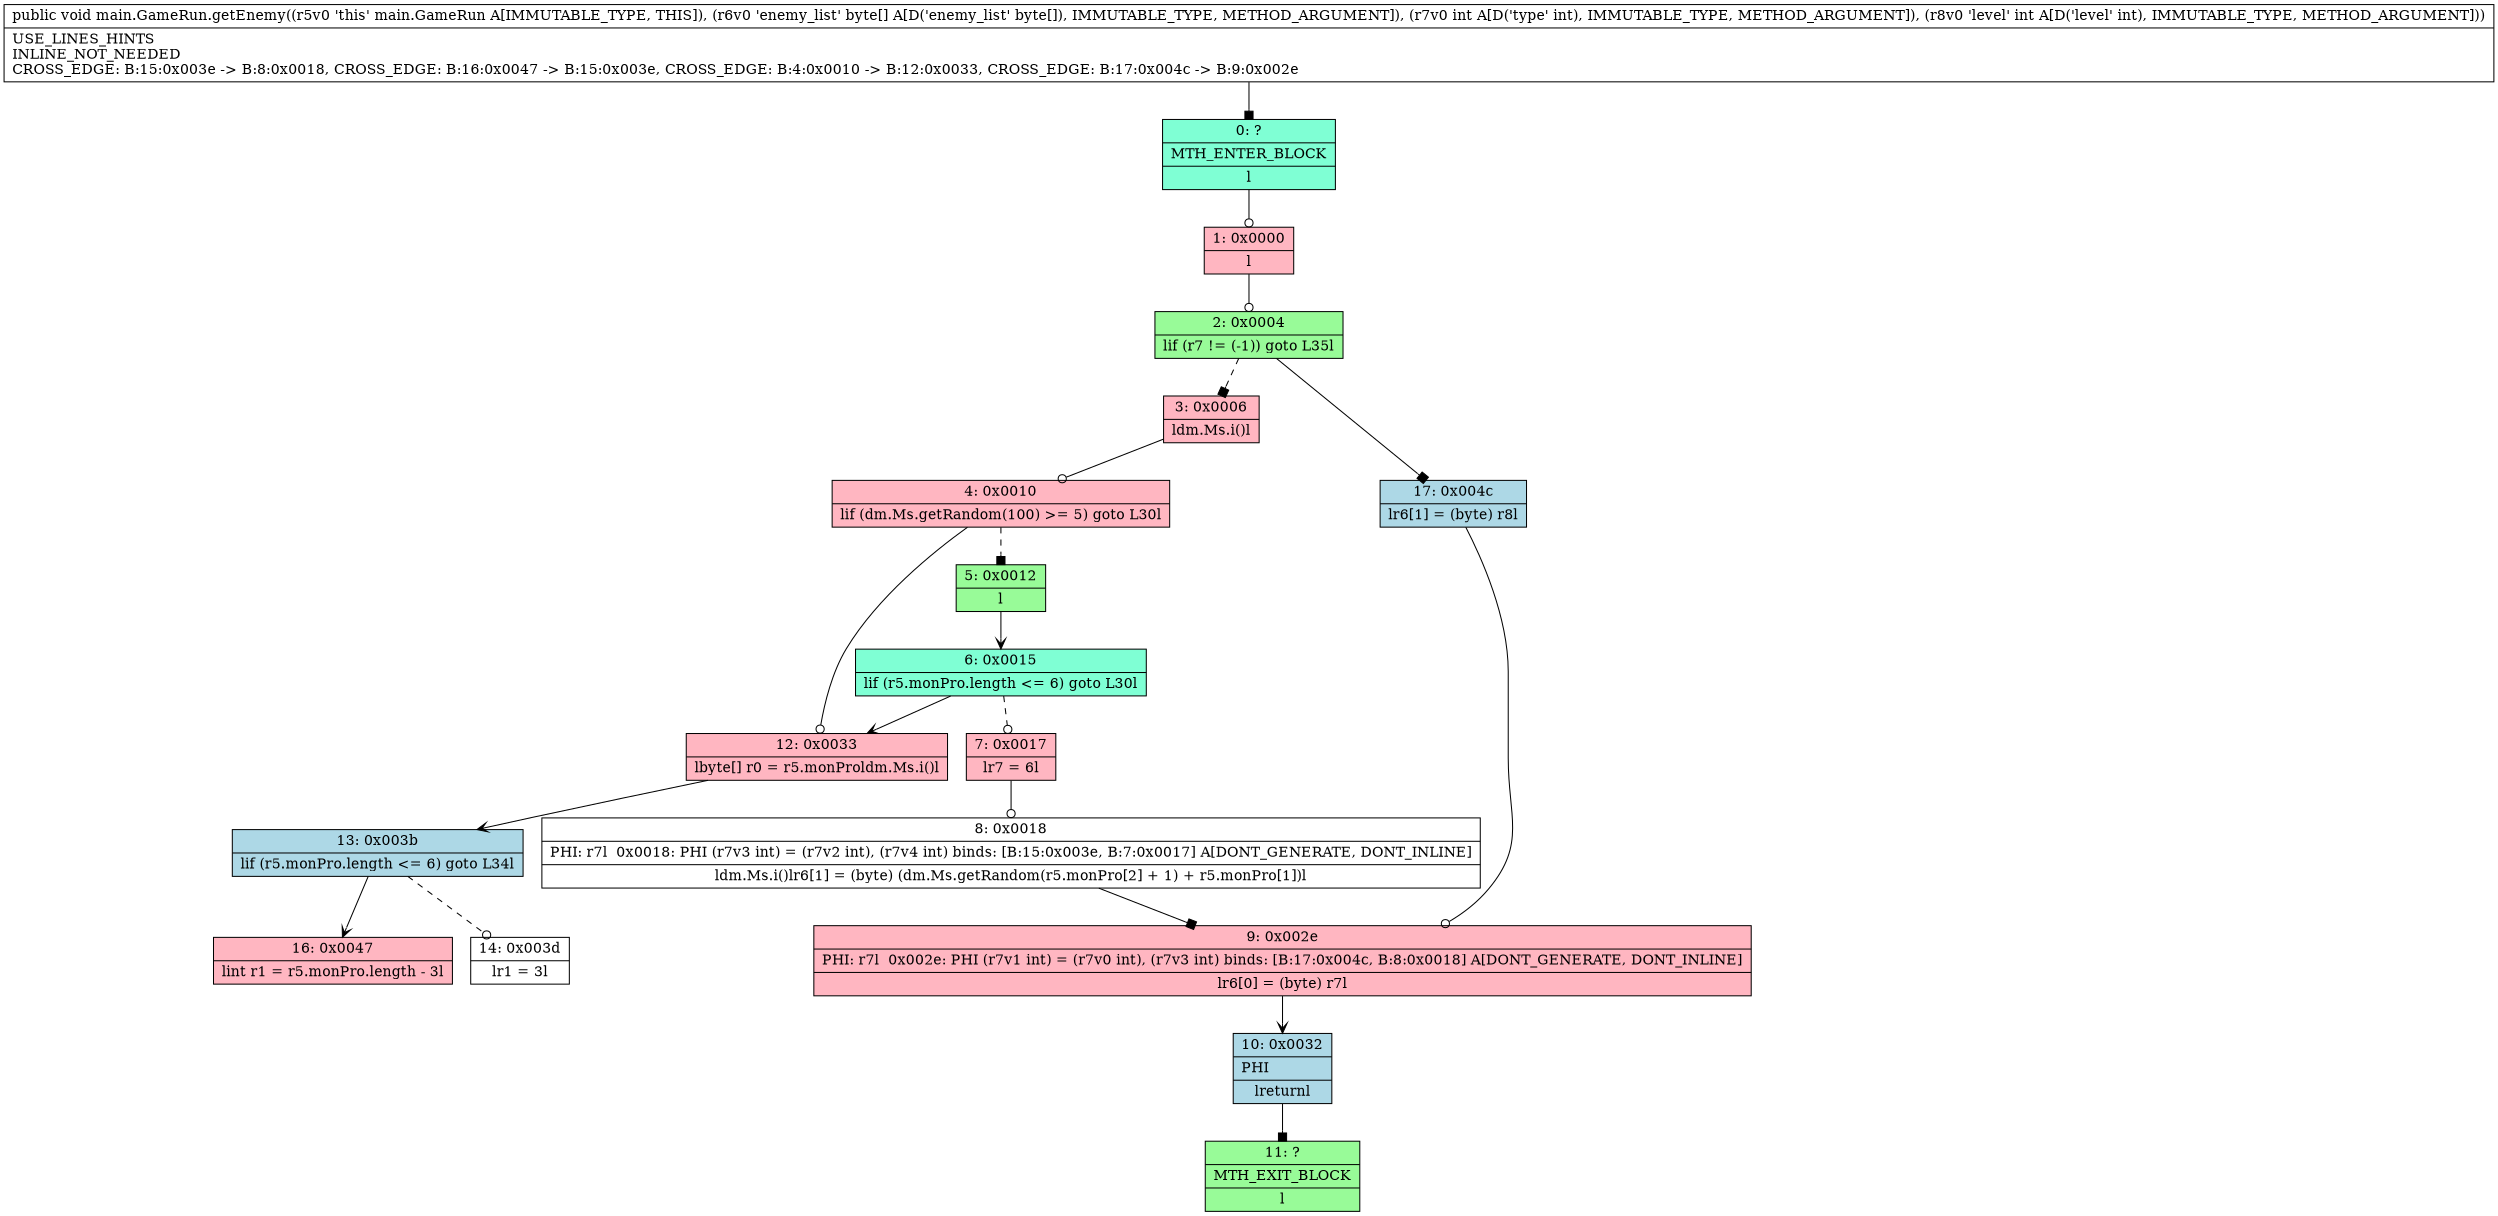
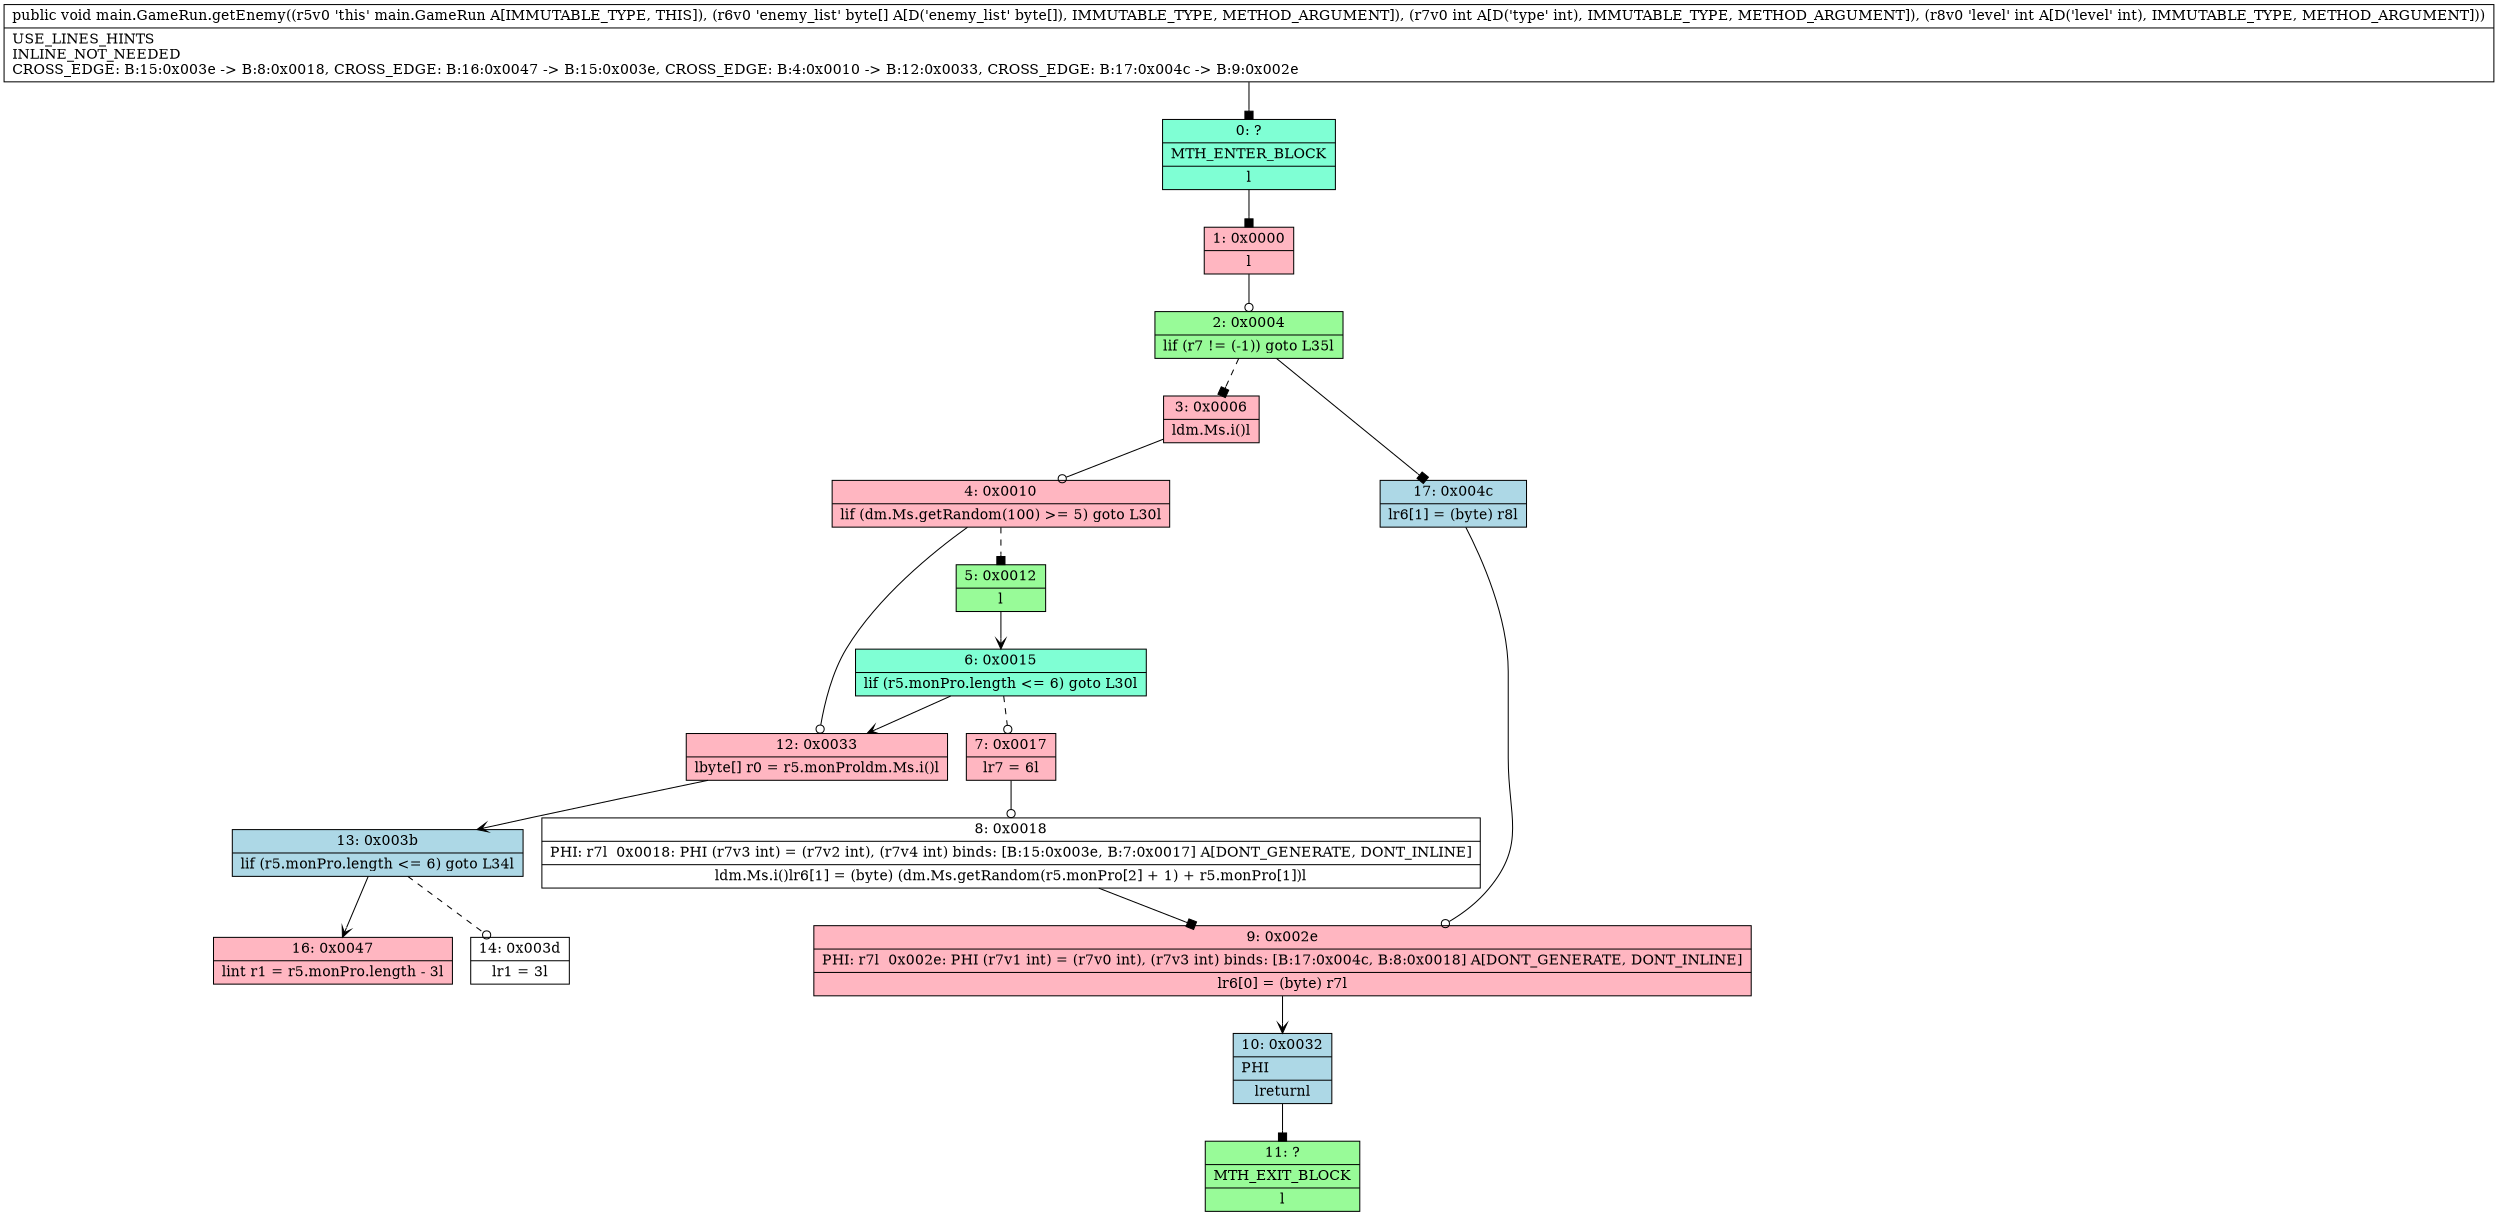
edge "0: ?" -> "1: 0x0000": arrowhead odot -> box
